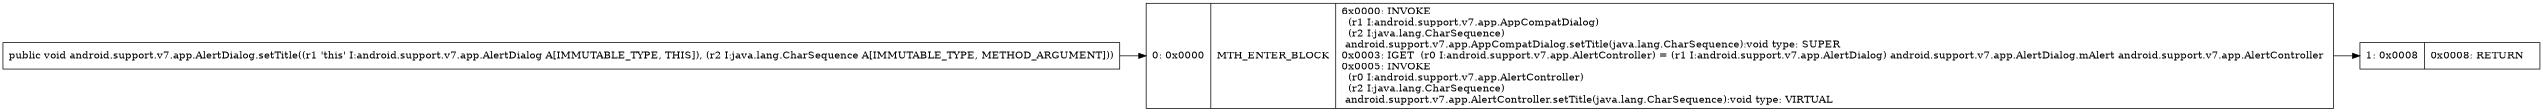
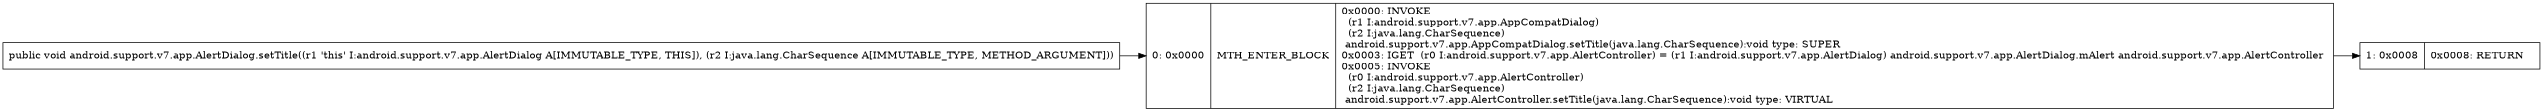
node "0: 0x0000": text "6x0000: INVOKE" -> "0x0000: INVOKE"
